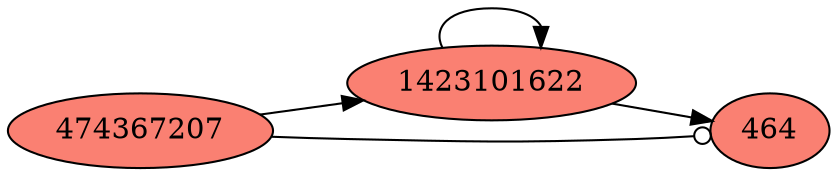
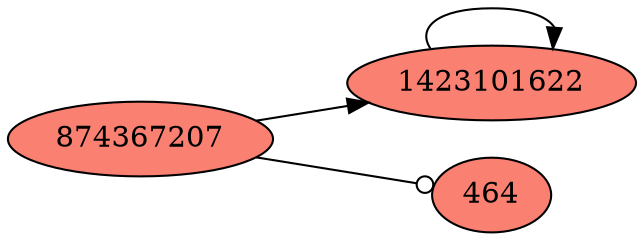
edge "1423101622" -> "464": removed
node "474367207": label "474367207" -> "874367207"
